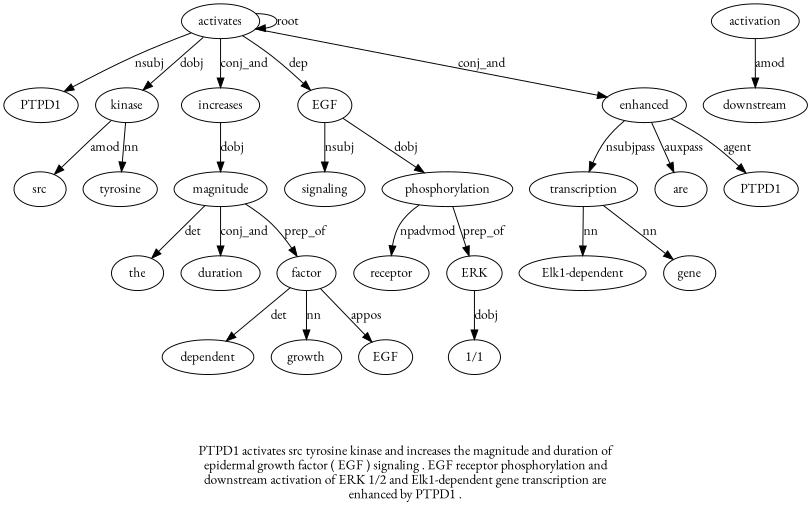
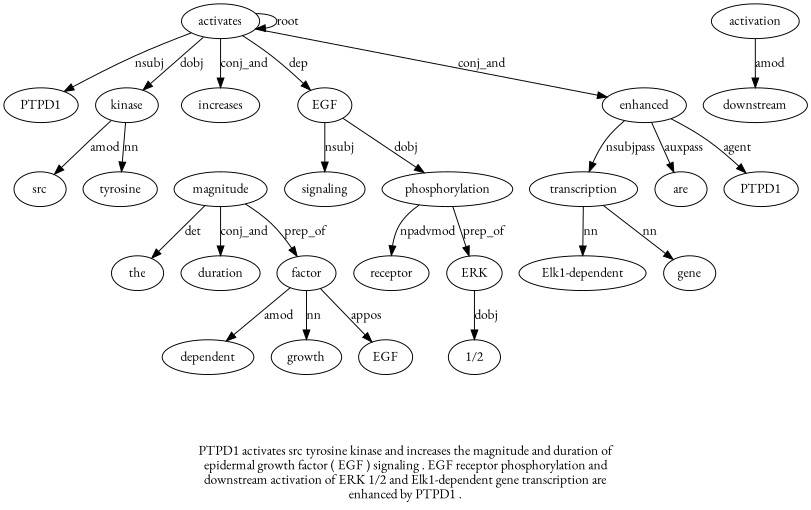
edge "increases" -> "magnitude": removed, label "dobj"
edge "factor" -> "dependent": label "det" -> "amod"
node "1/1": label "1/1" -> "1/2"
